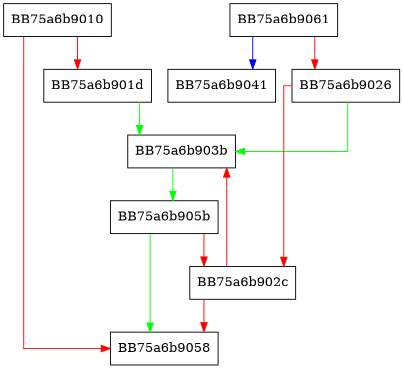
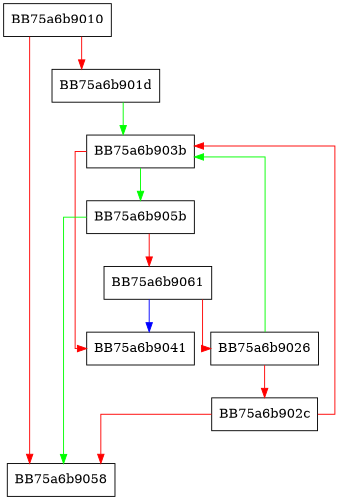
edge "BB75a6b903b" -> "BB75a6b9041": added
edge "BB75a6b905b" -> "BB75a6b902c": now "BB75a6b905b" -> "BB75a6b9061"
